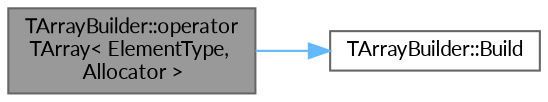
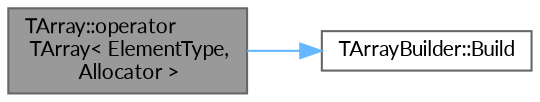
node "TArrayBuilder::operator TArray< ElementType, Allocator >": label "TArrayBuilder::operator TArray< ElementType, Allocator >" -> "TArray::operator TArray< ElementType, Allocator >"
